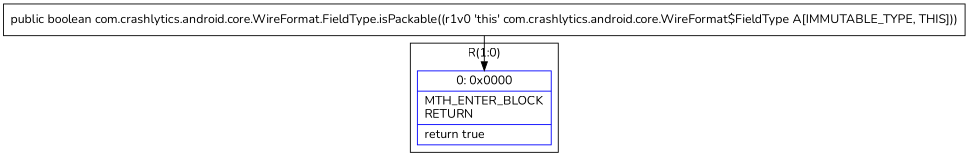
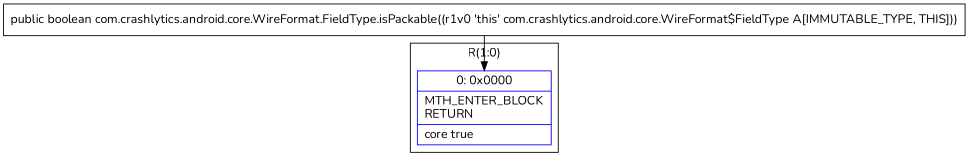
node "0: 0x0000": text "return true" -> "core true"
